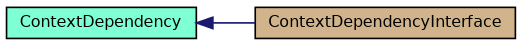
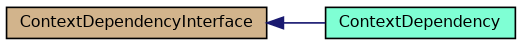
edge "ContextDependencyInterface" -> "ContextDependency": reversed
